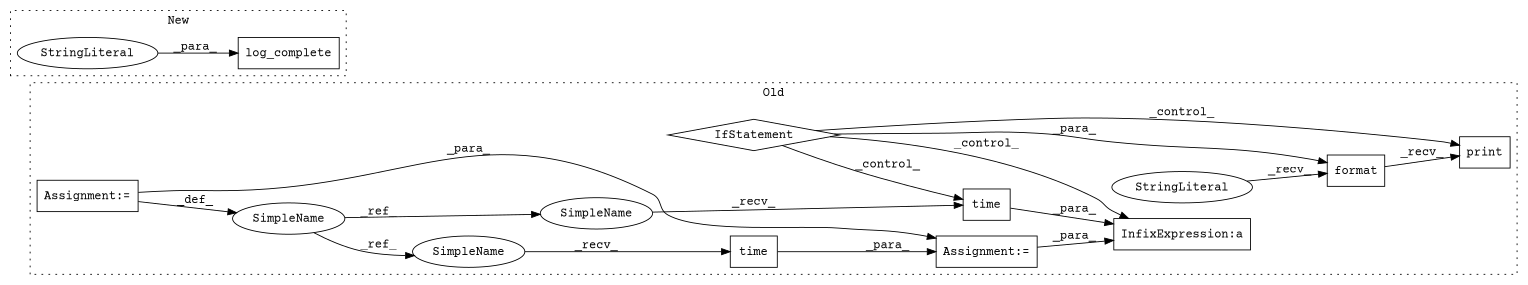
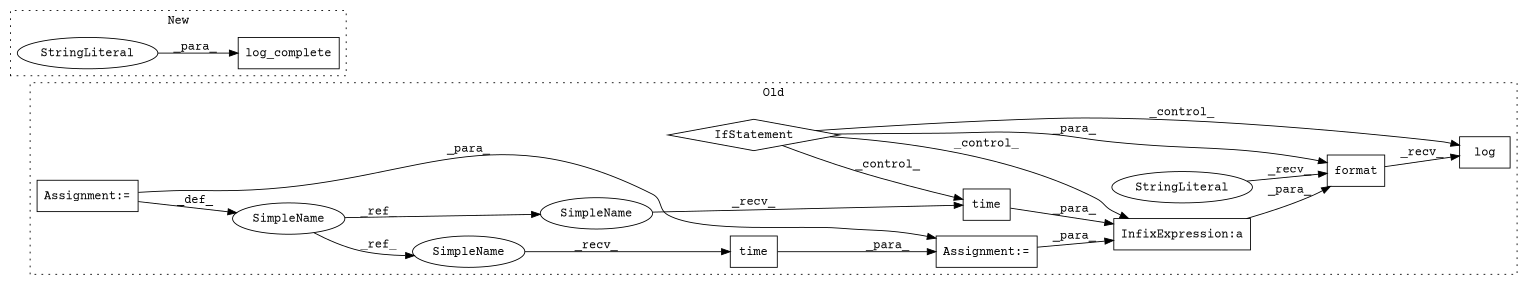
node "print": label "print" -> "log"
edge "InfixExpression:a" -> "format": added, label "_para_"
